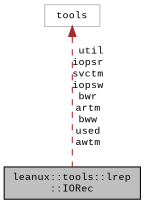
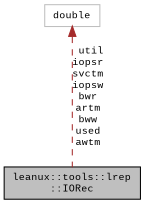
node "tools": label "tools" -> "double"
